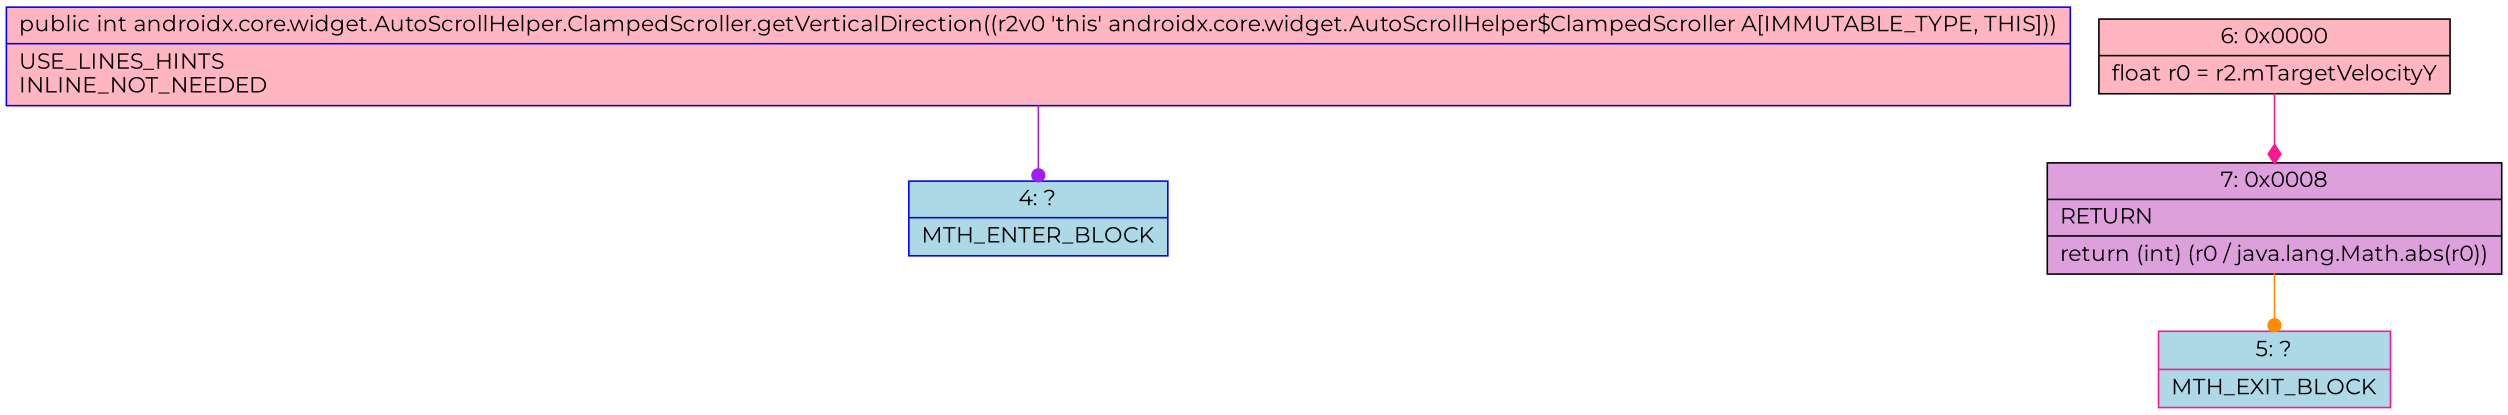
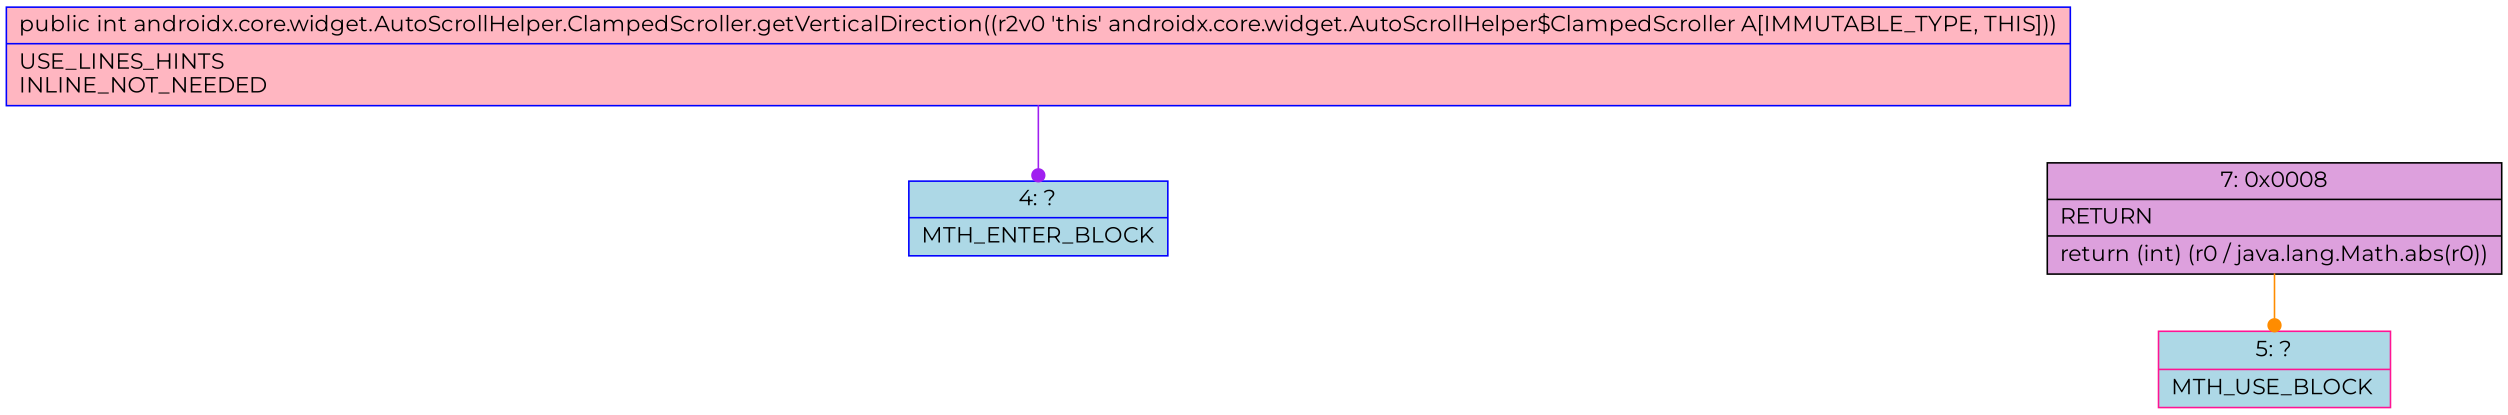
node "6: 0x0000": removed
node "5: ?": text "MTH_EXIT_BLOCK" -> "MTH_USE_BLOCK"
